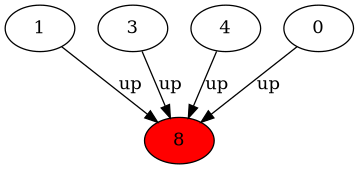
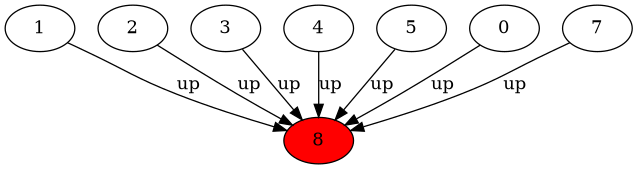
node "2": added
node "5": added
node "7": added
